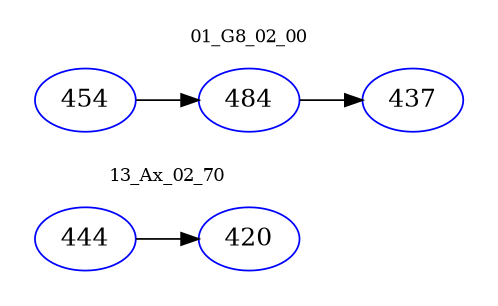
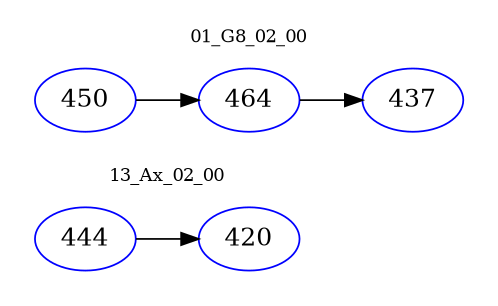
node "454": label "454" -> "450"
node "484": label "484" -> "464"
cluster "13_Ax_02_70": label "13_Ax_02_70" -> "13_Ax_02_00"
